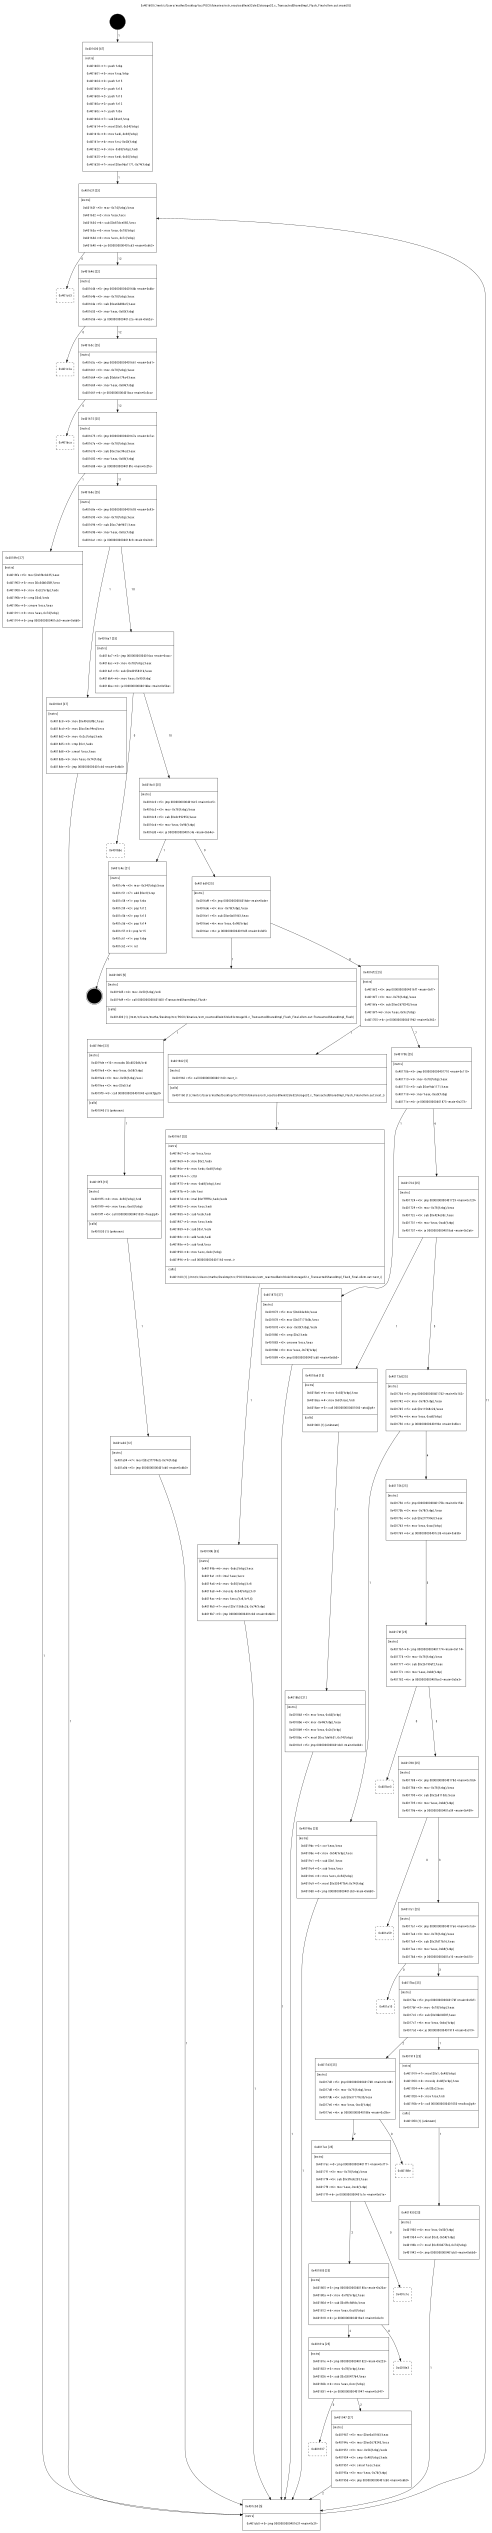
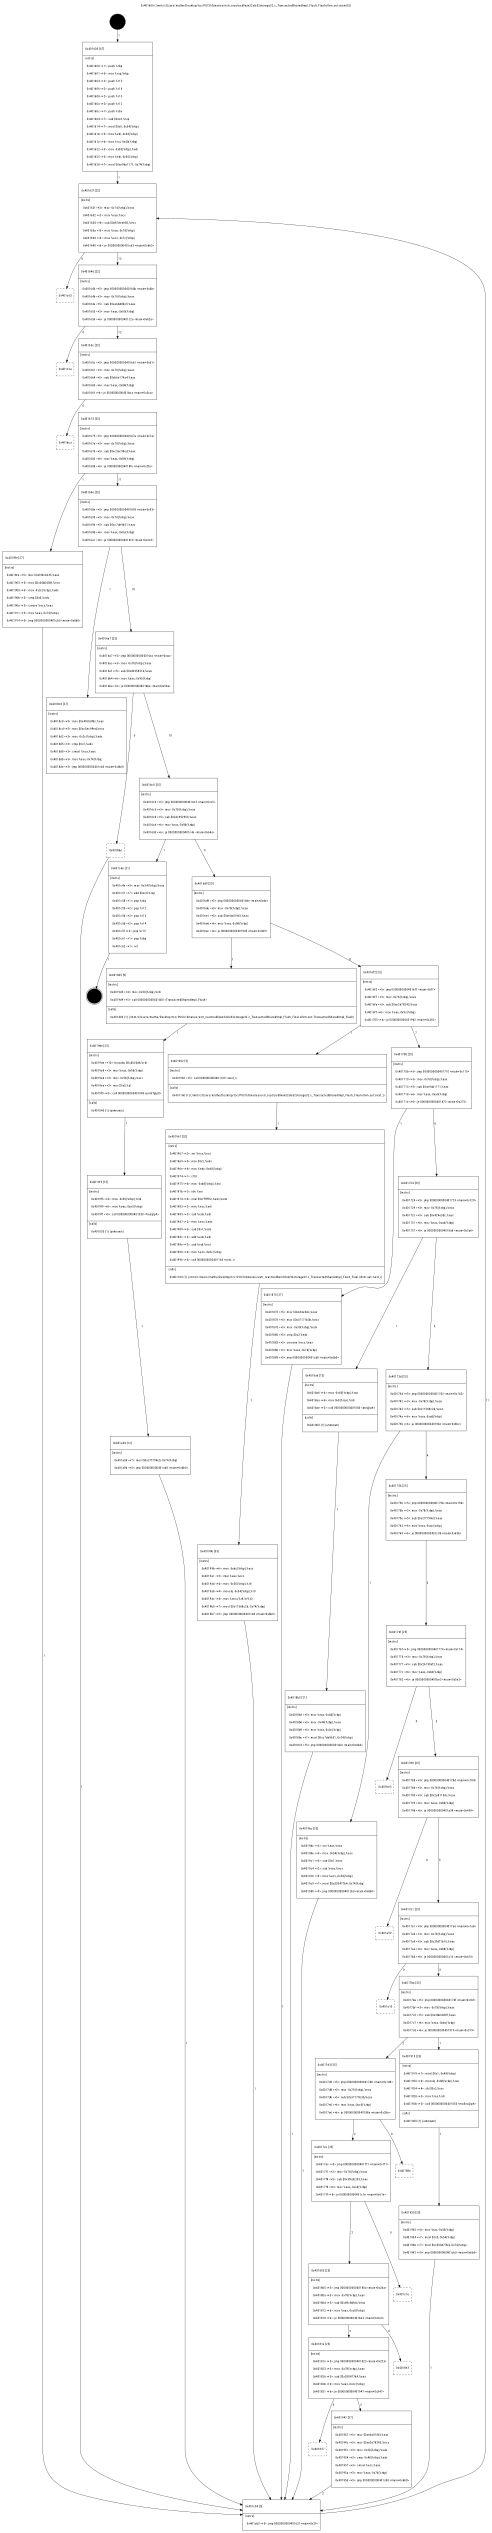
edge "0x40165c [25]" -> "0x401675 [25]": removed, label "12"
edge "0x4018c8 [27]" -> "0x401cb0 [5]": now "0x401bbe" -> "0x401cb0 [5]"
